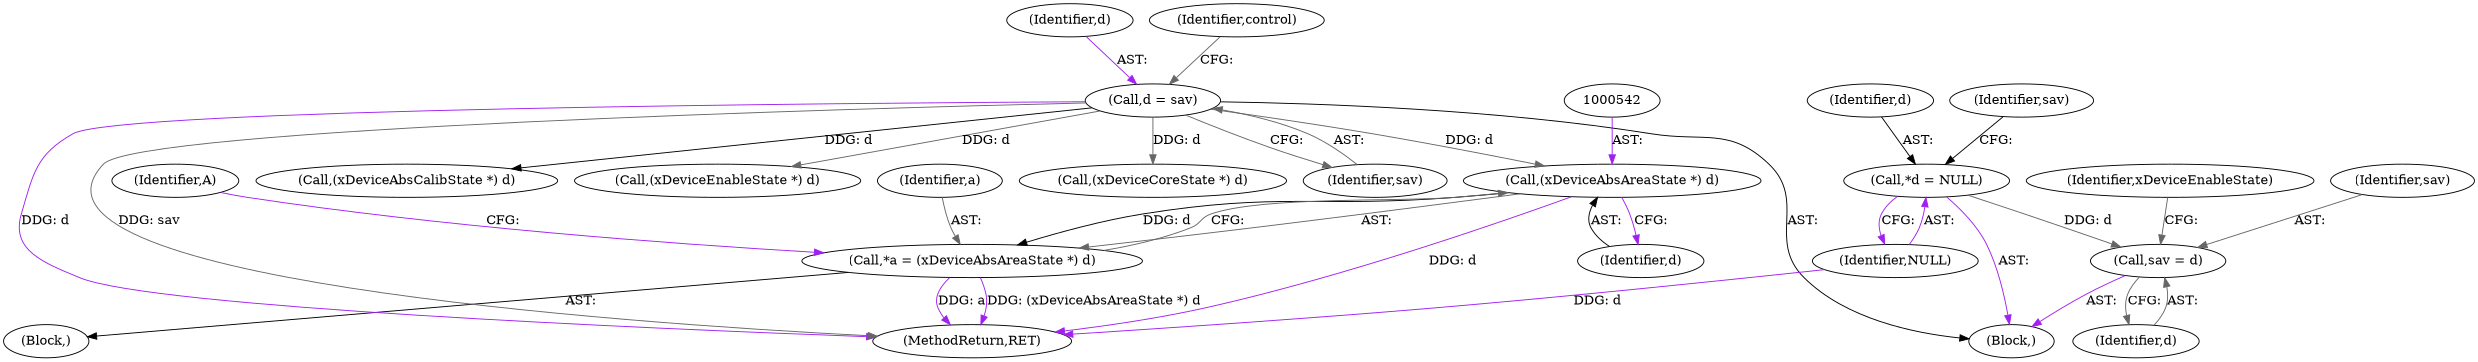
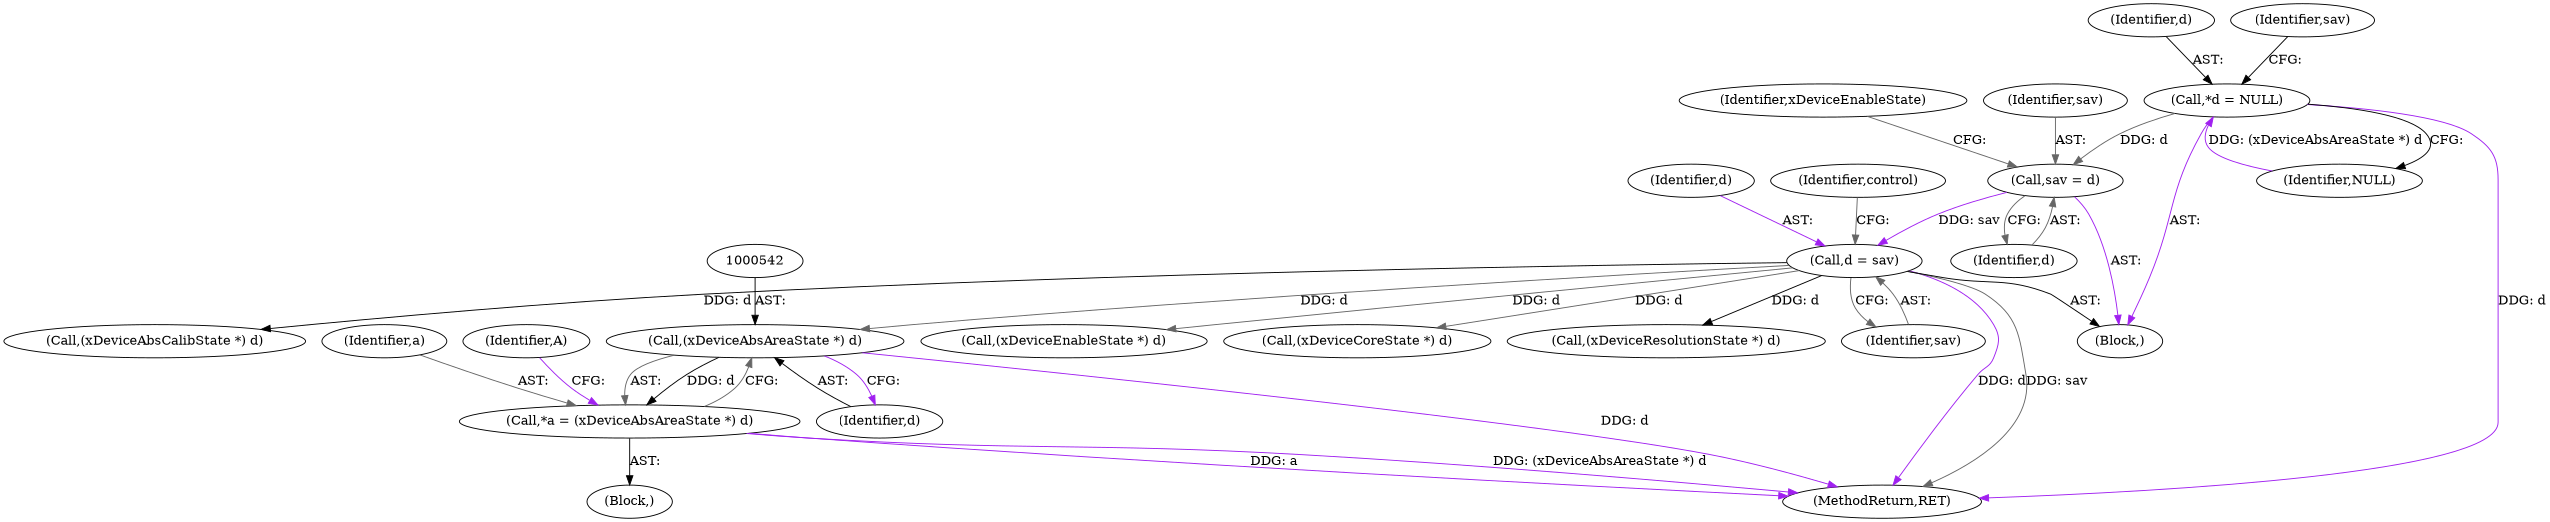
edge "1000542" -> "(Call,(xDeviceAbsAreaState *) d)": color purple -> black
edge "(Call,sav = d)" -> "(Call,d = sav)": added, label "DDG: sav"
edge "(Call,*d = NULL)" -> "(Identifier,NULL)": color purple -> black
edge "(Identifier,NULL)" -> "(Call,*d = NULL)": label "AST: " -> "DDG: (xDeviceAbsAreaState *) d"
edge "(Identifier,NULL)" -> "(MethodReturn,RET)": now "(Call,*d = NULL)" -> "(MethodReturn,RET)"
node "(Call,(xDeviceResolutionState *) d)": added
